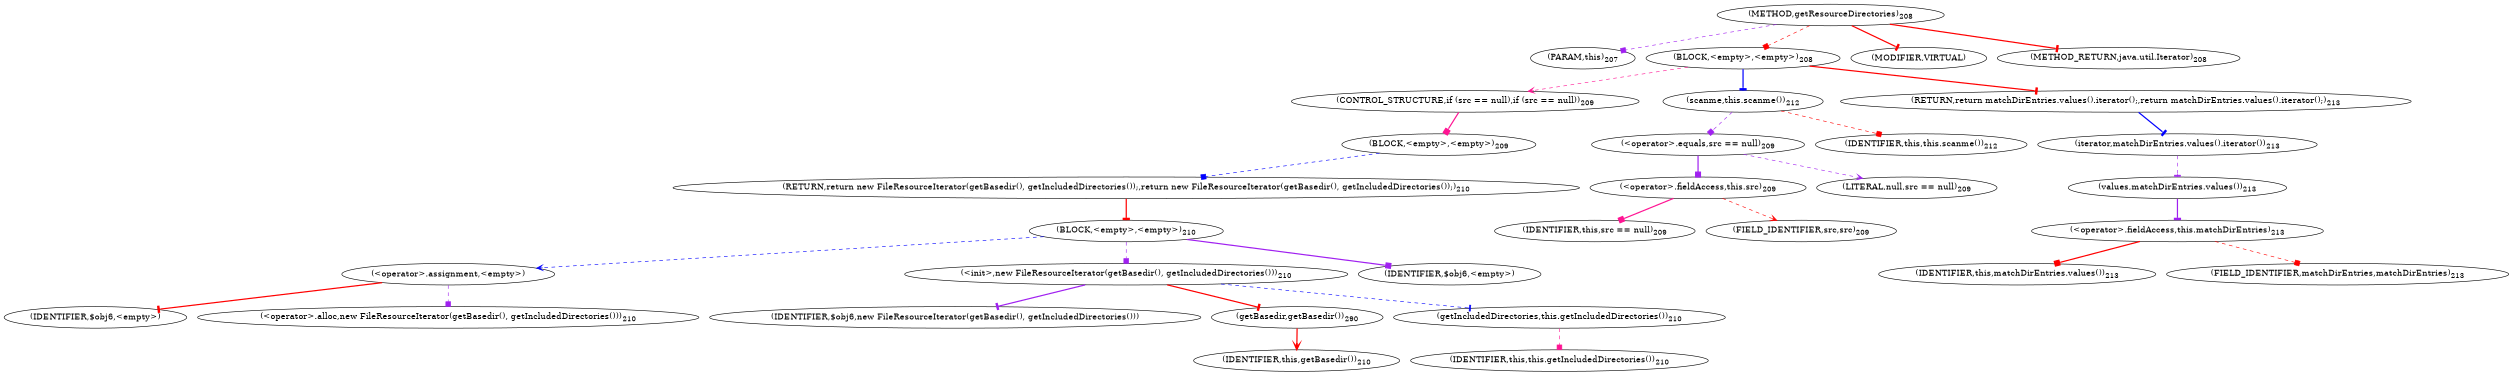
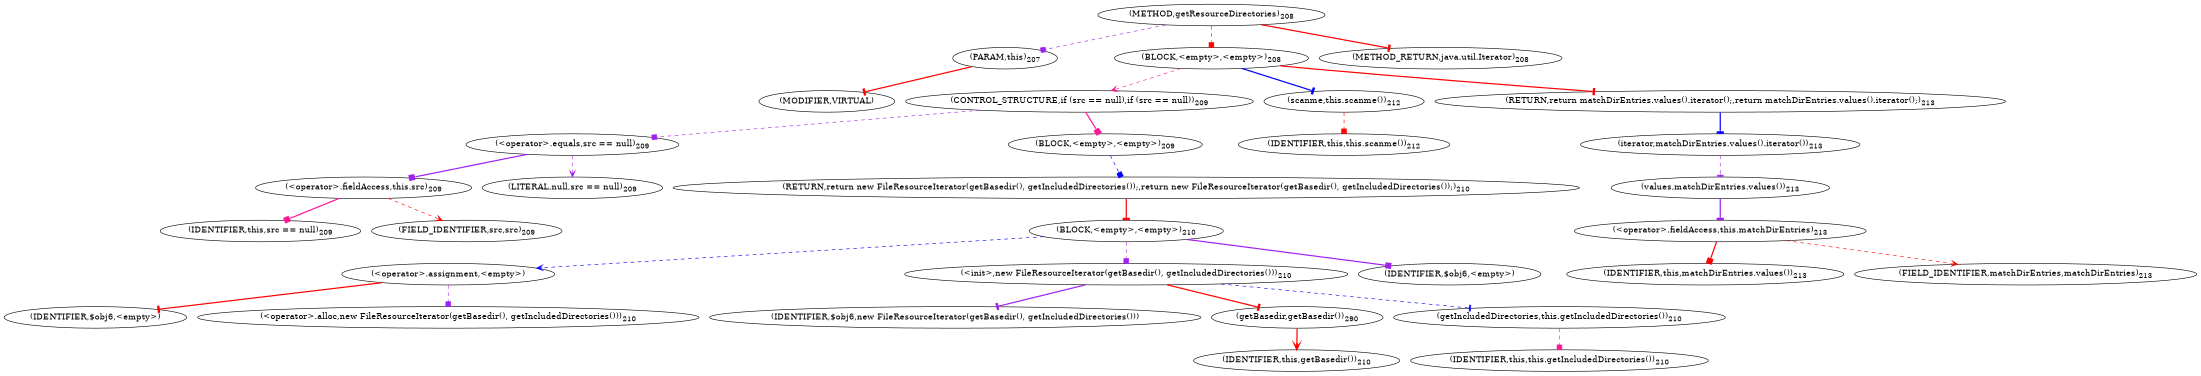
edge "(METHOD,getResourceDirectories)" -> "(MODIFIER,VIRTUAL)": now "(PARAM,this)" -> "(MODIFIER,VIRTUAL)"
edge "(scanme,this.scanme())" -> "(<operator>.equals,src == null)": now "(CONTROL_STRUCTURE,if (src == null),if (src == null))" -> "(<operator>.equals,src == null)"
edge "(<operator>.fieldAccess,this.matchDirEntries)" -> "(FIELD_IDENTIFIER,matchDirEntries,matchDirEntries)": arrowhead box -> vee
